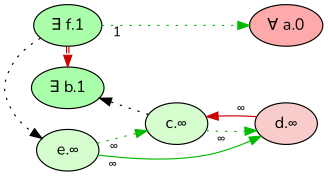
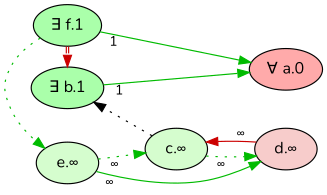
edge "∃ f.1" -> "∀ a.0": style dotted -> solid
edge "∃ b.1" -> "∀ a.0": added
edge "∃ f.1" -> "e.∞": color black -> #00bb00
